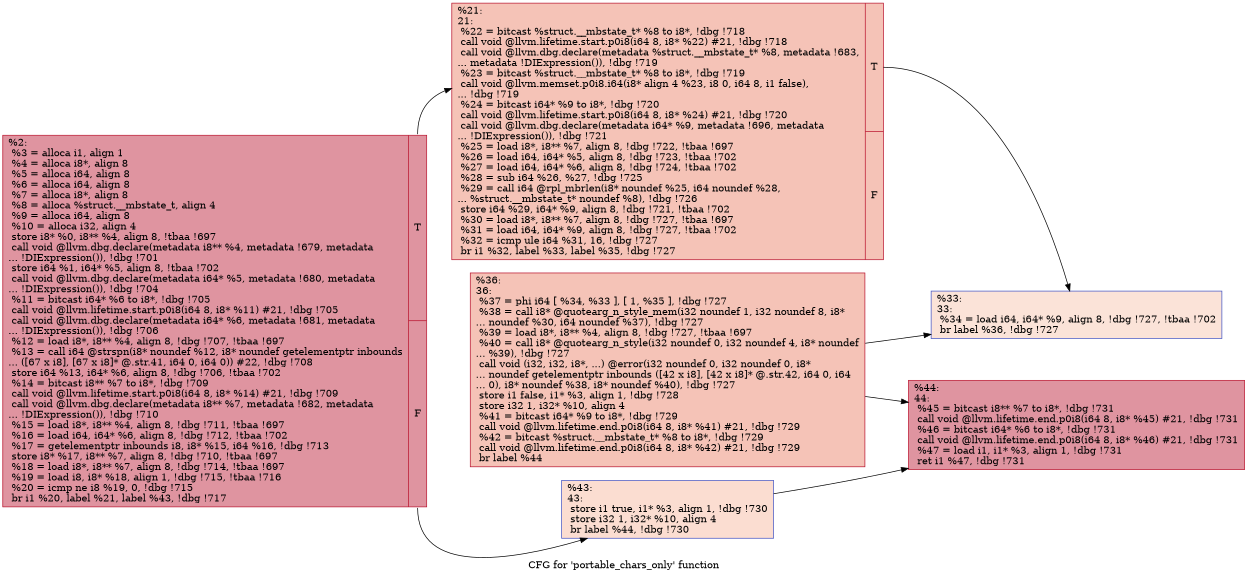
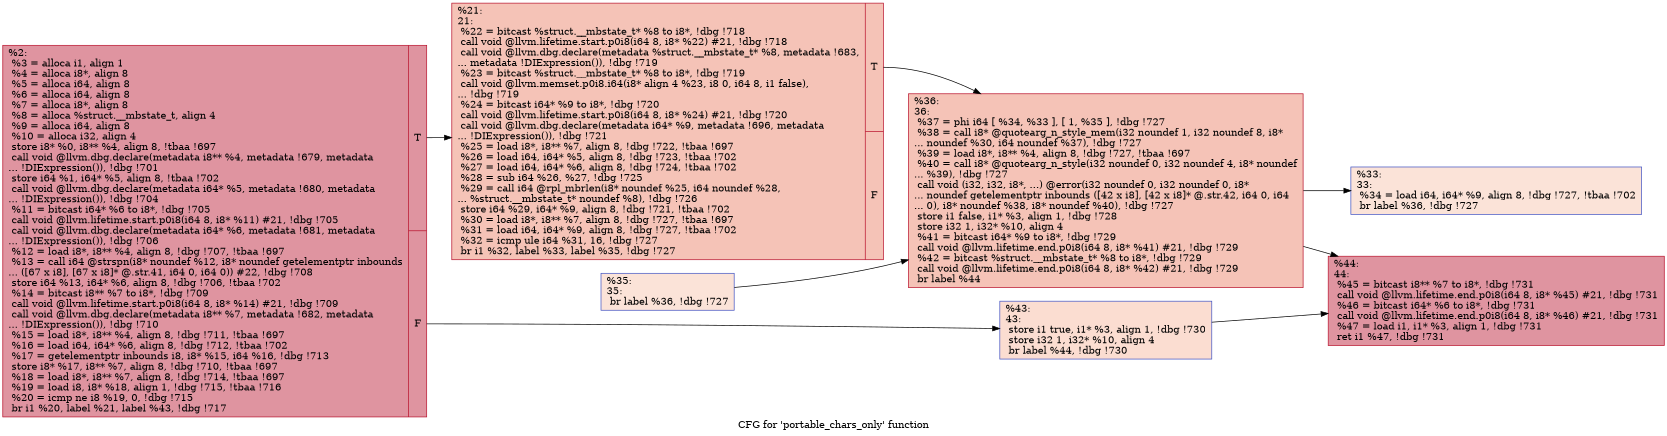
edge "%21:" -> "%33:": now "%21:" -> "%36:"
node "%35:": added
